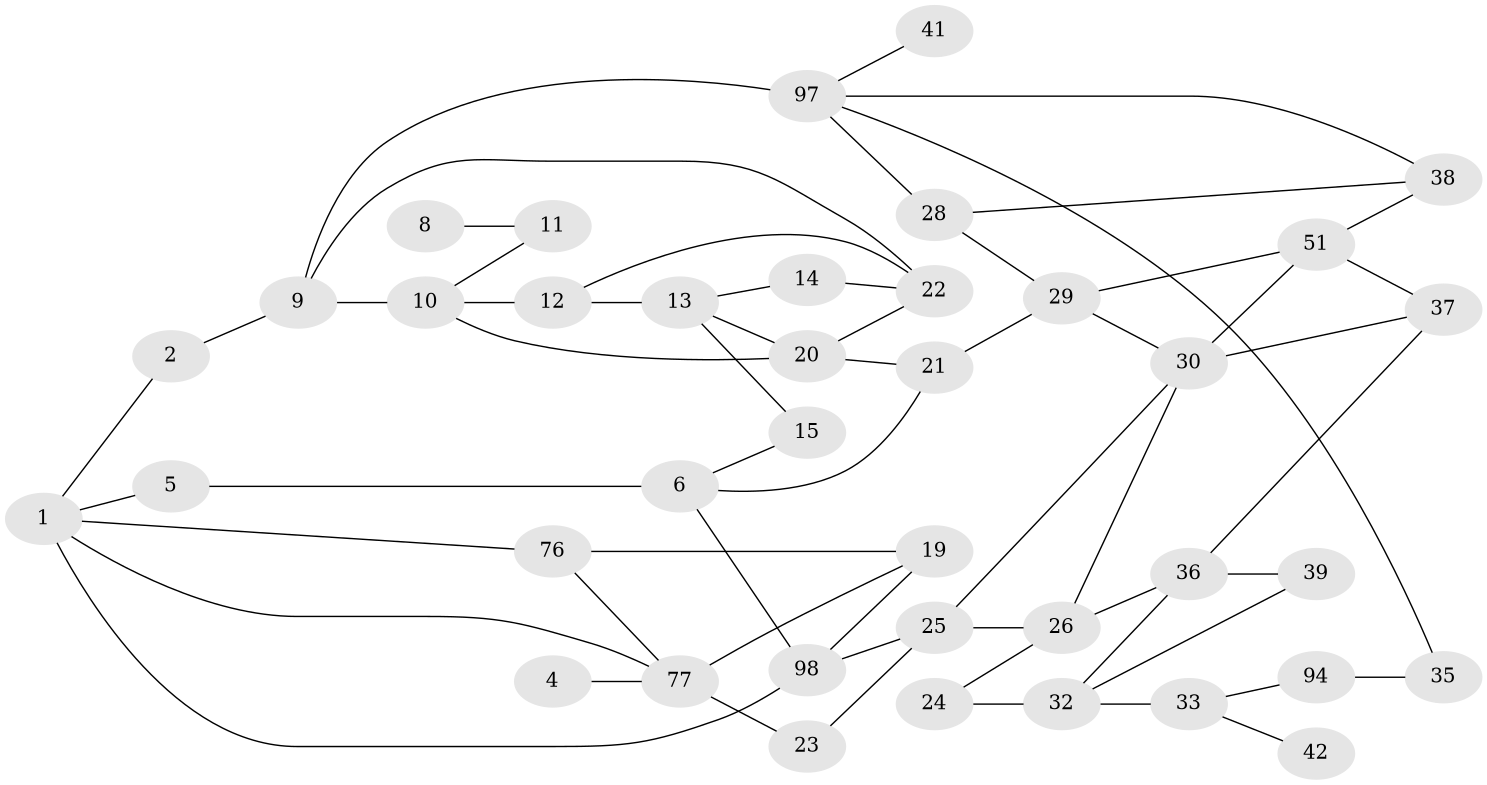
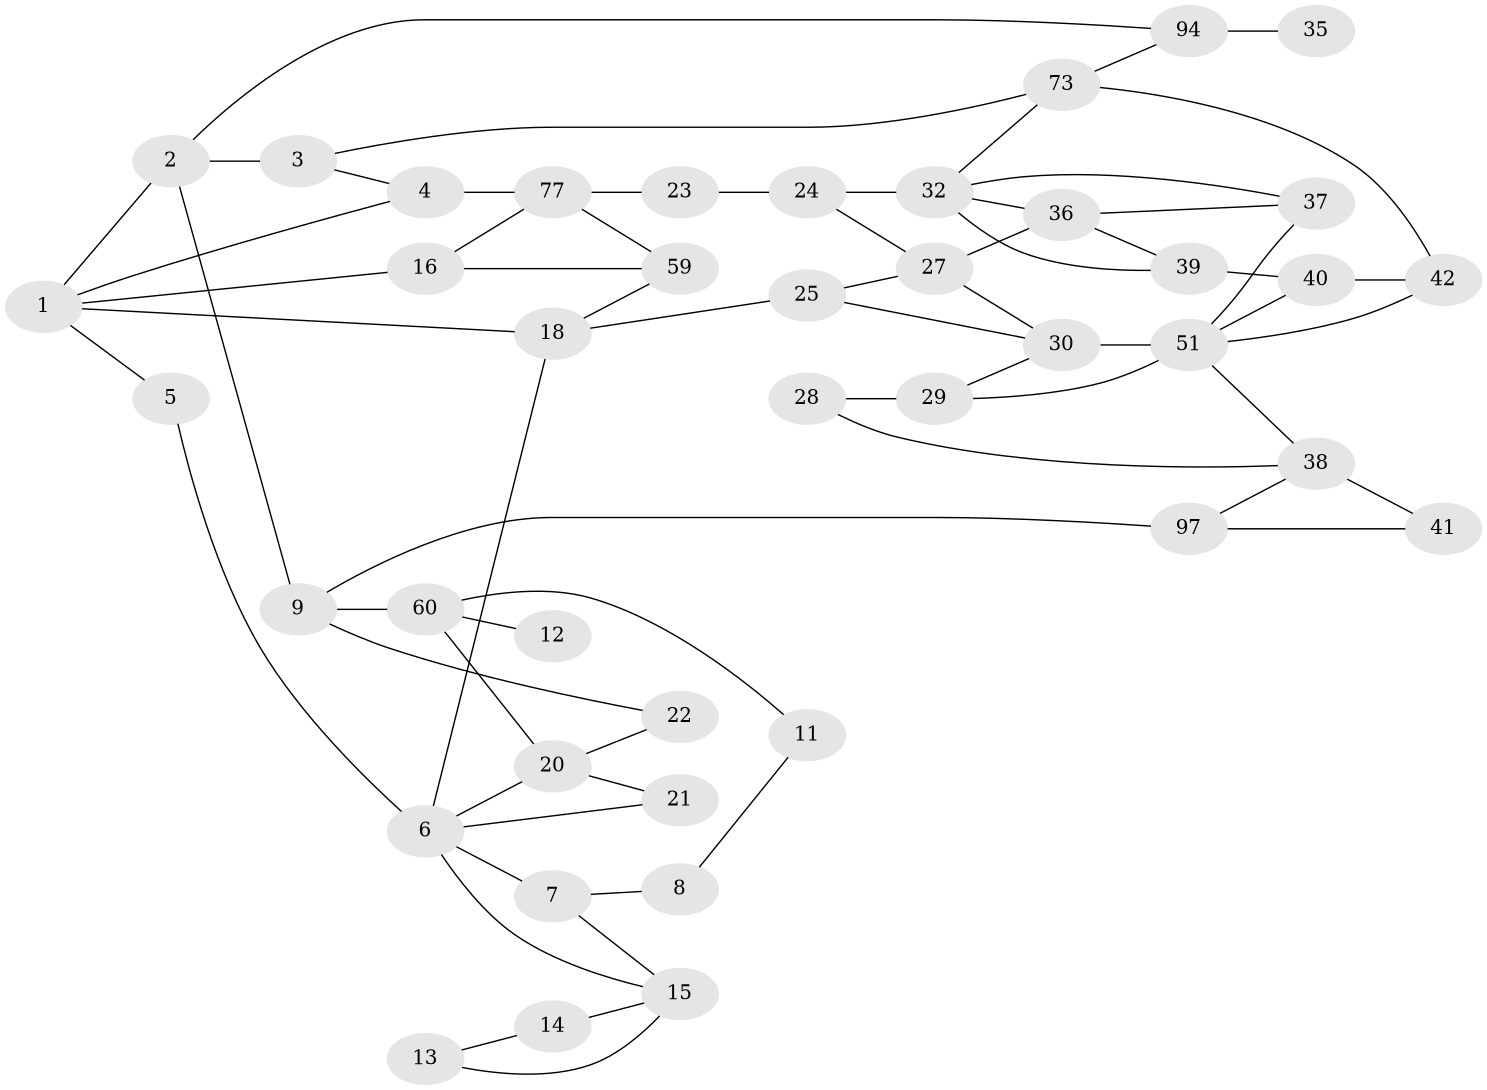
edge "94" -- "2": added
edge "97" -- "28": removed
node "3": added
edge "22" -- "12": removed
node "40": added
edge "14" -- "22": now "14" -- "15"
node "10": label "10" -> "60"
edge "12" -- "13": removed
edge "97" -- "35": removed
edge "42" -- "51": added
edge "13" -- "20": now "6" -- "20"
edge "29" -- "21": removed
edge "37" -- "30": now "37" -- "32"
edge "38" -- "41": added
node "76": label "76" -> "16"
node "19": label "19" -> "59"
edge "1" -- "77": now "1" -- "4"
node "26": label "26" -> "27"
node "98": label "98" -> "18"
edge "25" -- "23": now "24" -- "23"
node "33": label "33" -> "73"
node "7": added
